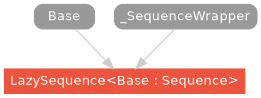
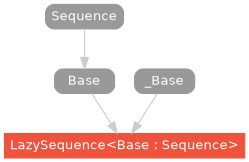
node "Sequence": added
node "_SequenceWrapper": label "_SequenceWrapper" -> "_Base"
